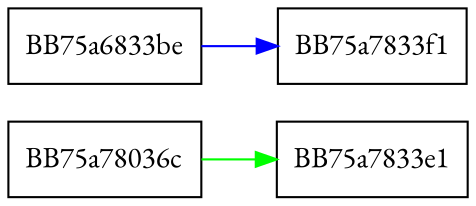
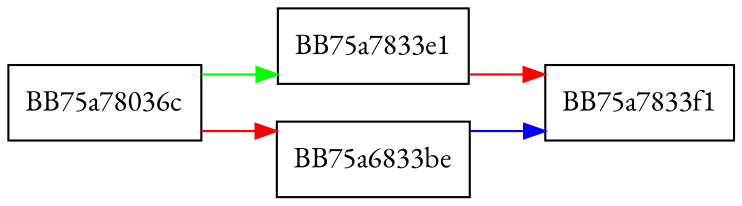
edge "BB75a7833e1" -> "BB75a7833f1": added
edge "BB75a78036c" -> "BB75a6833be": added
